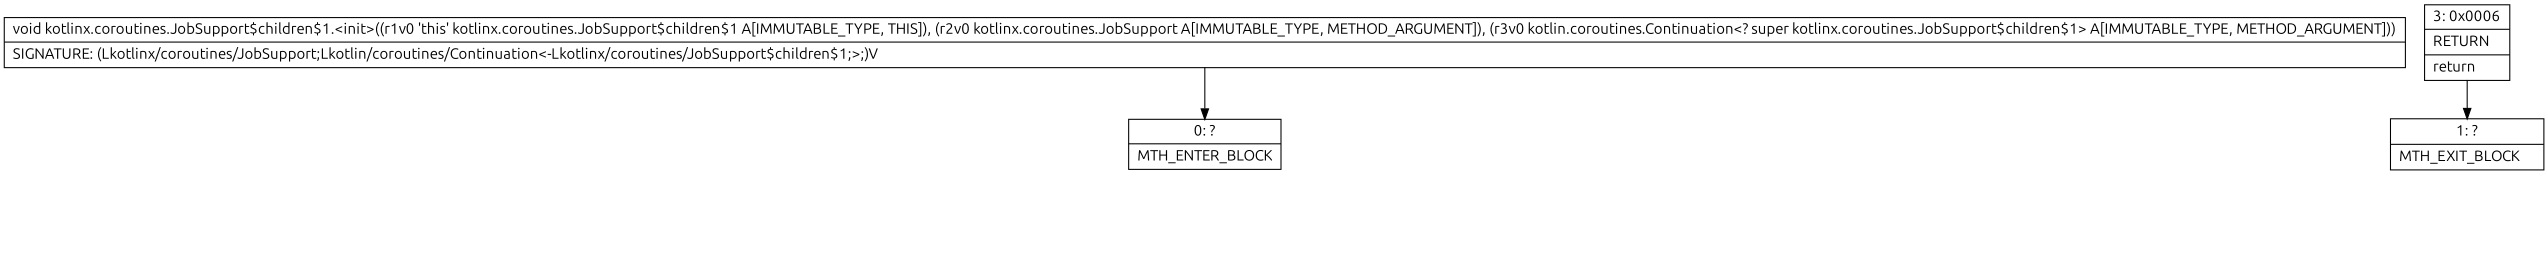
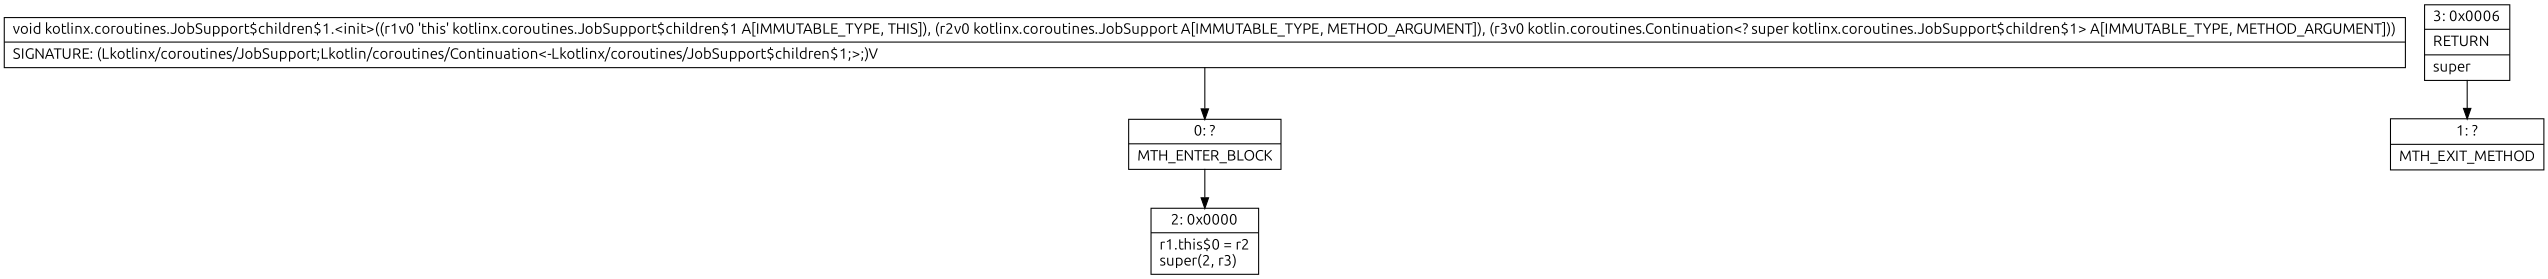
node "3: 0x0006": text "return" -> "super"
node "1: ?": text "MTH_EXIT_BLOCK" -> "MTH_EXIT_METHOD"
node "2: 0x0000": added
